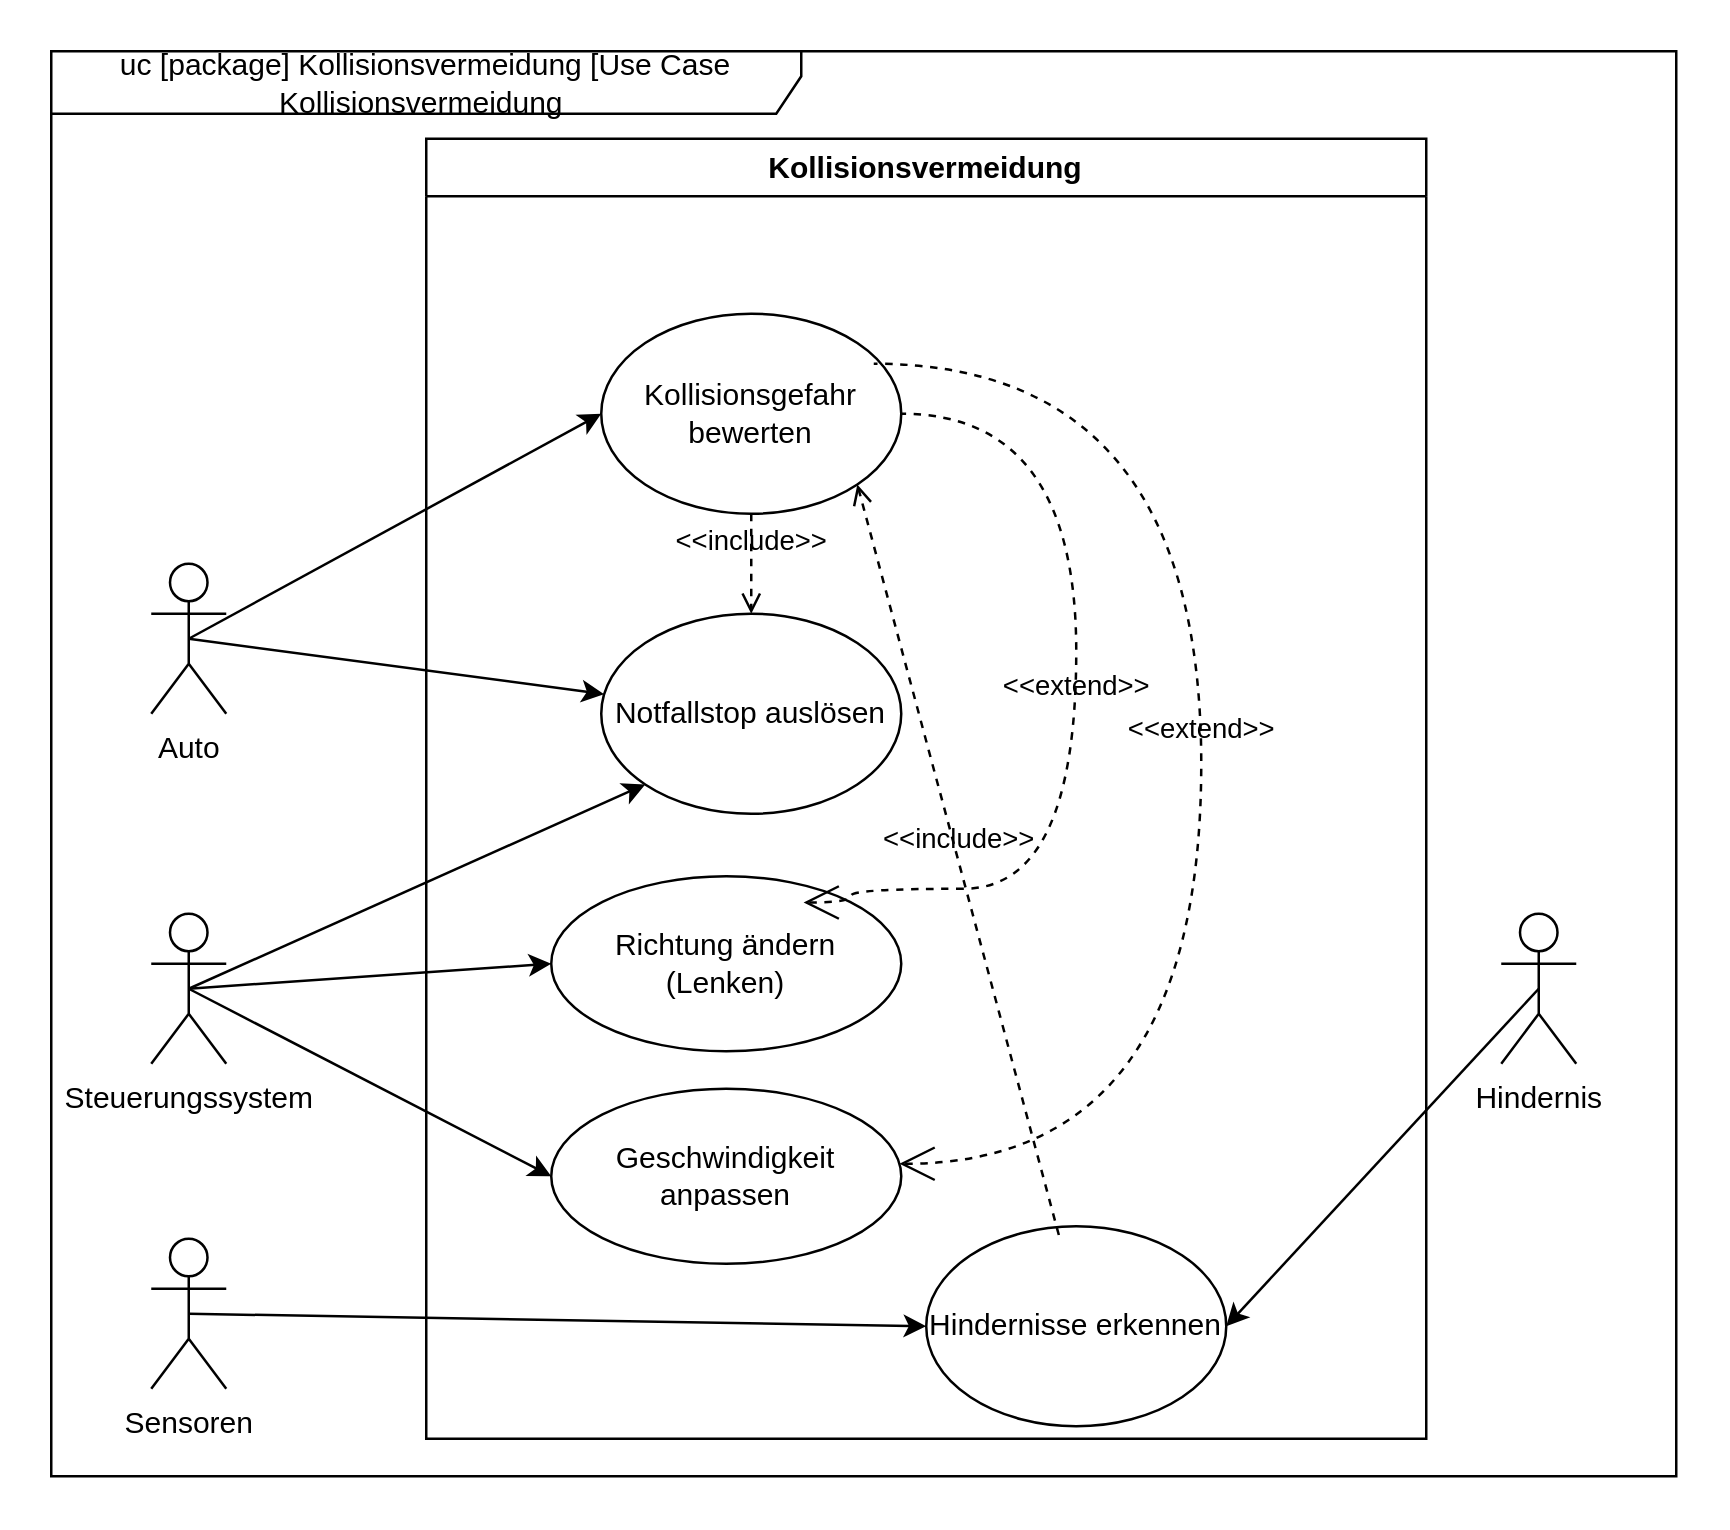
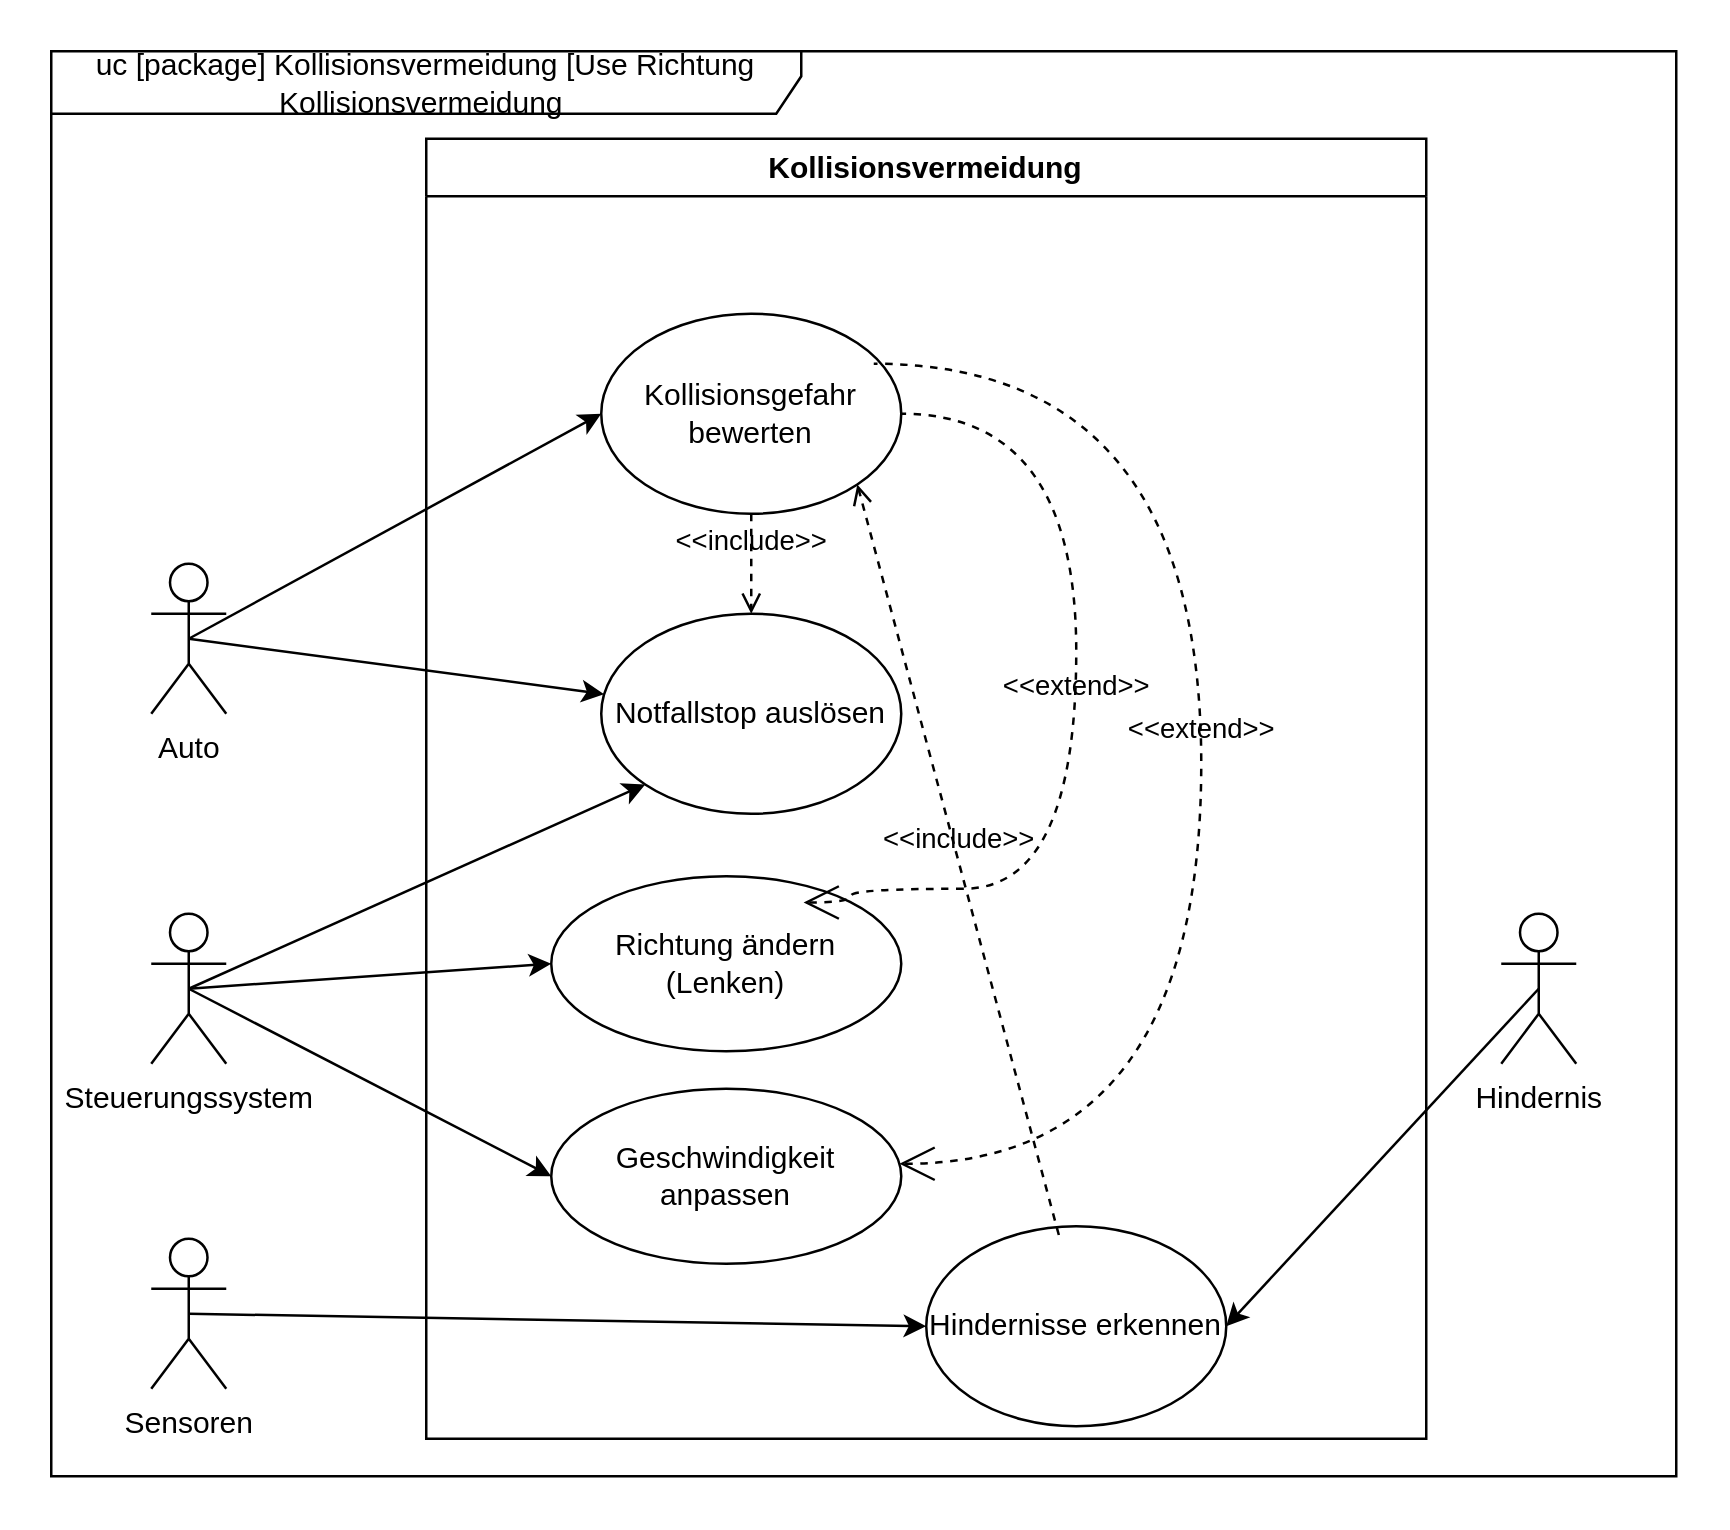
node "uc [package] Kollisionsvermeidung [Use Case Kollisionsvermeidung": label "uc [package] Kollisionsvermeidung [Use Case Kollisionsvermeidung" -> "uc [package] Kollisionsvermeidung [Use Richtung Kollisionsvermeidung"
